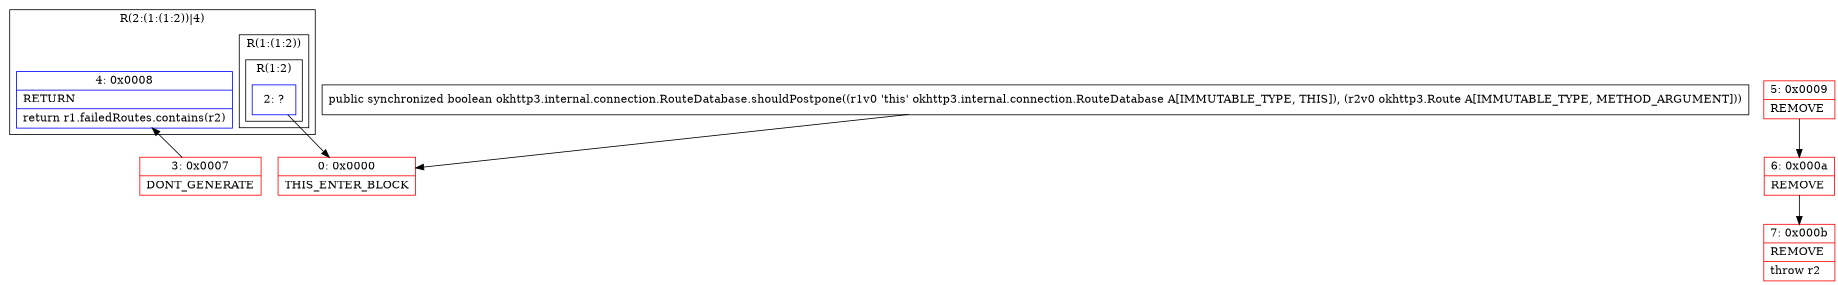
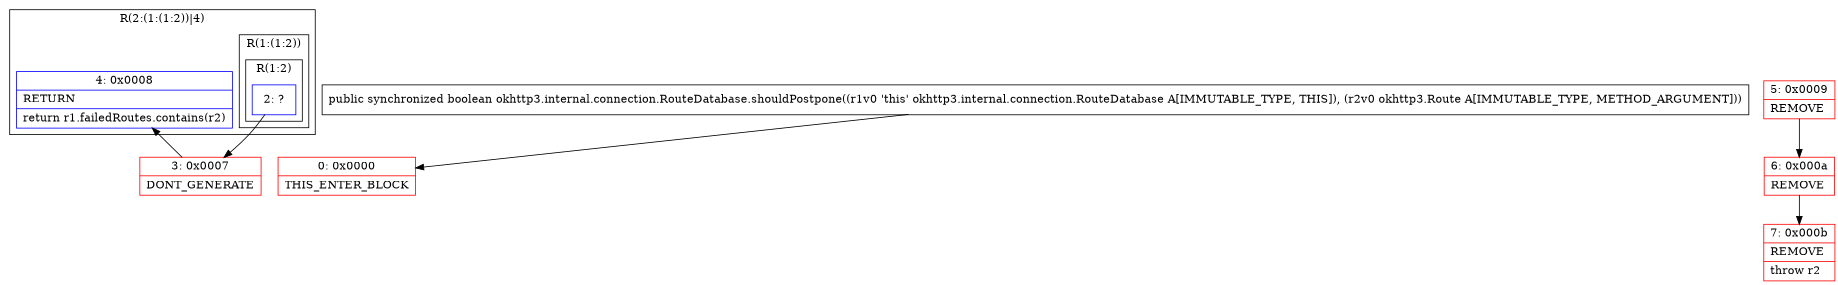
edge "2: ?" -> "0: 0x0000": now "2: ?" -> "3: 0x0007"
